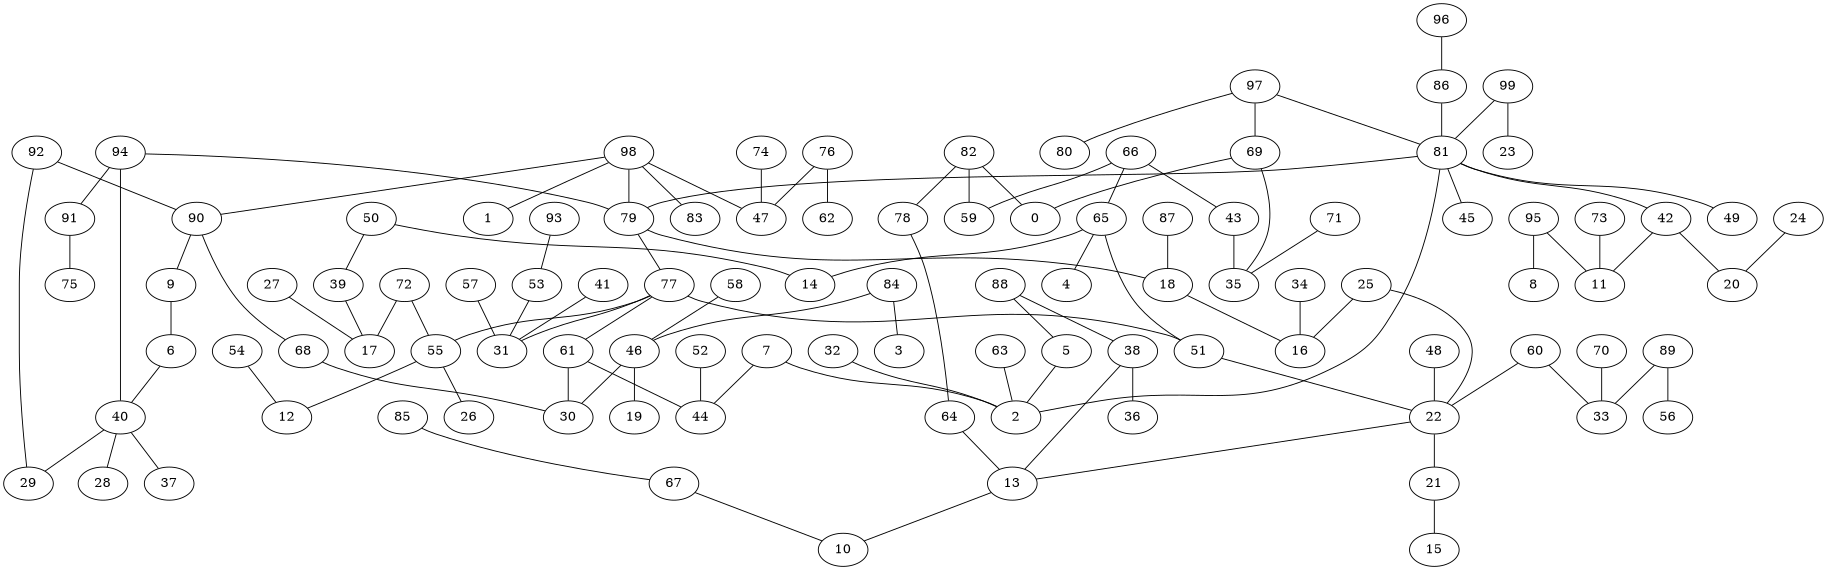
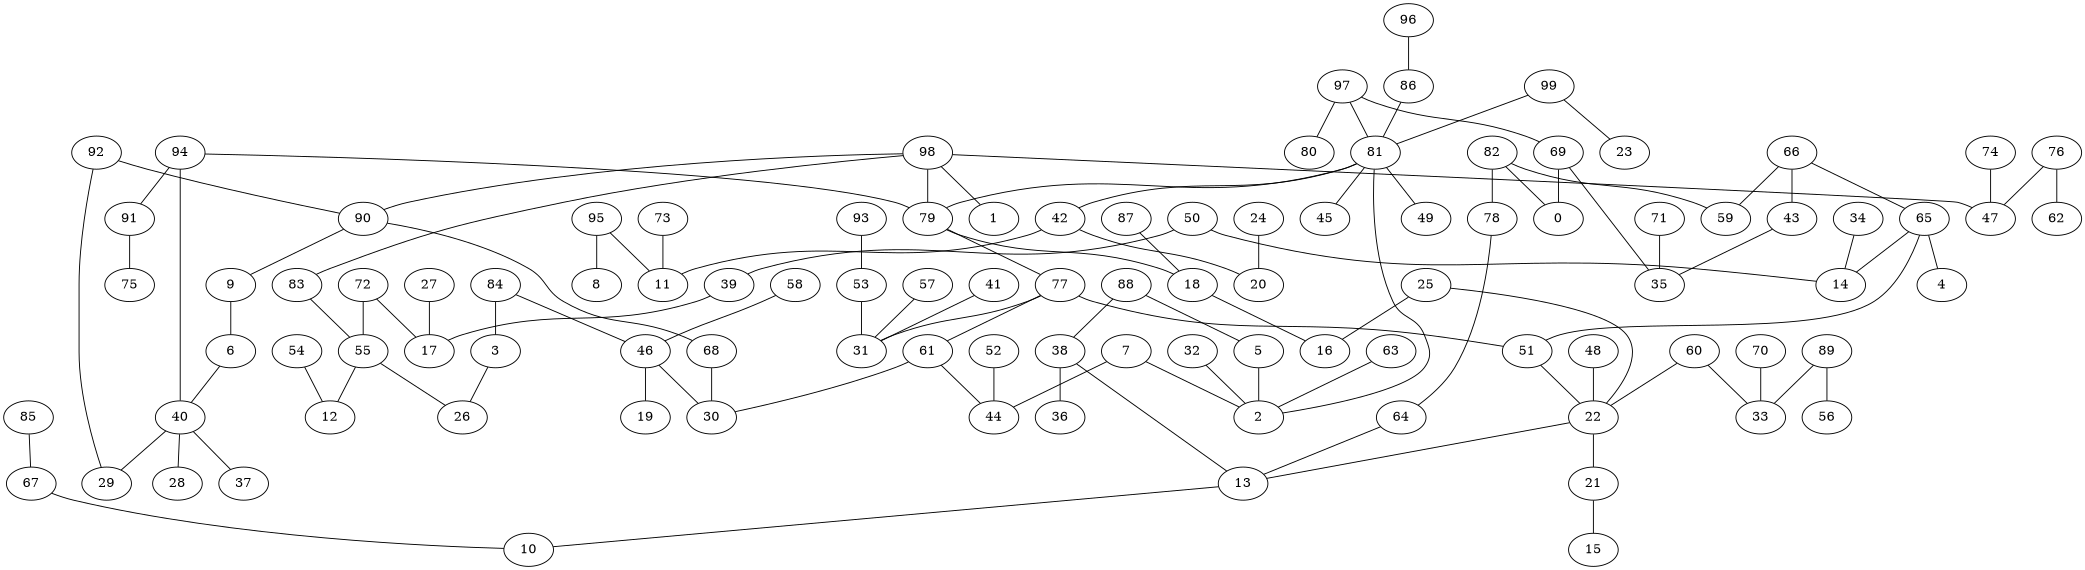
edge "77" -- "55": now "83" -- "55"
edge "34" -- "16": now "34" -- "14"
edge "3" -- "26": added
